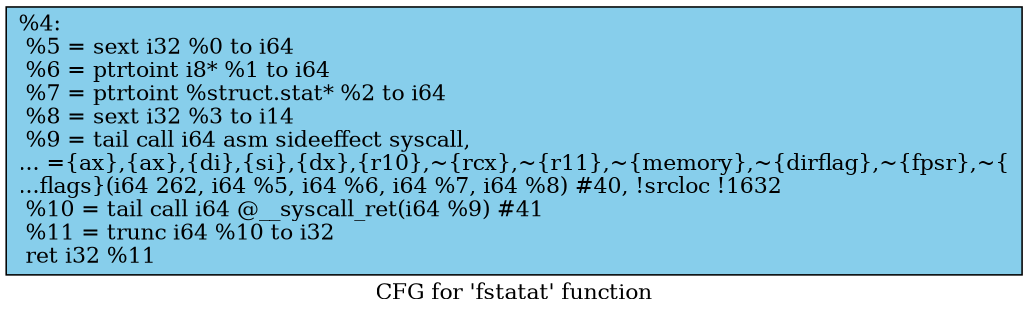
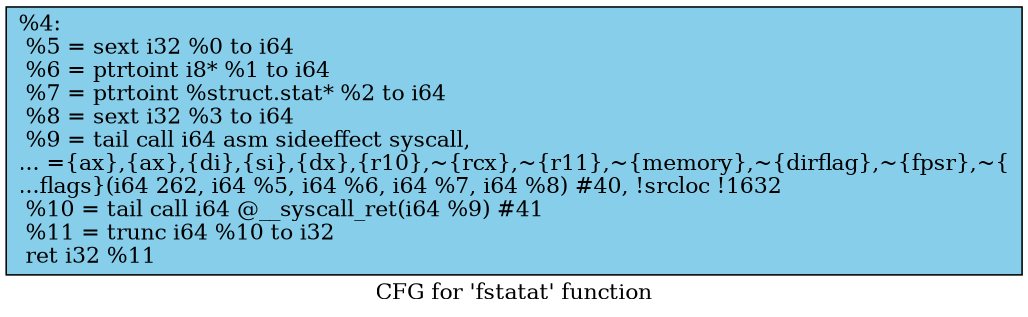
node "%4:": text "%8 = sext i32 %3 to i14" -> "%8 = sext i32 %3 to i64"
